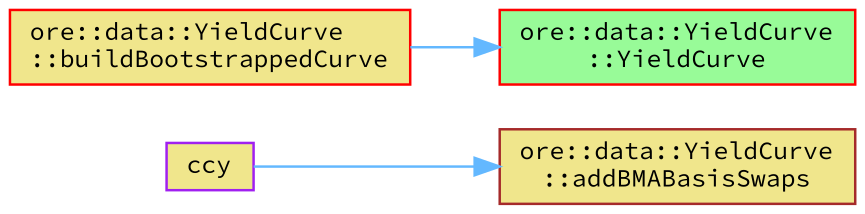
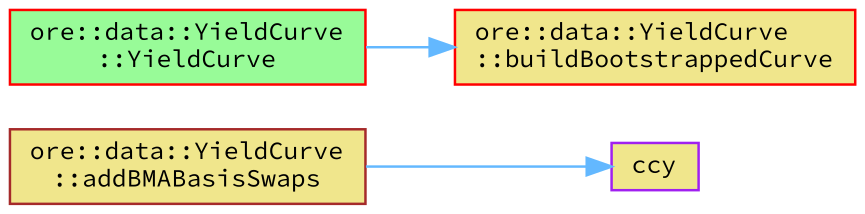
edge "ore::data::YieldCurve ::buildBootstrappedCurve" -> "ore::data::YieldCurve ::YieldCurve": reversed
edge "ccy" -> "ore::data::YieldCurve ::addBMABasisSwaps": reversed
